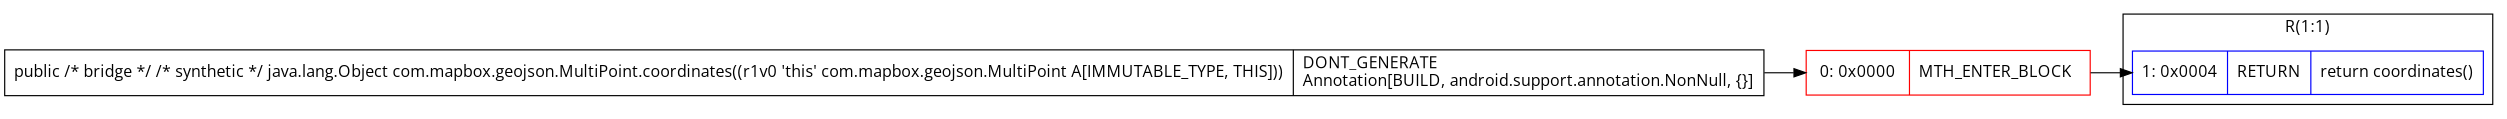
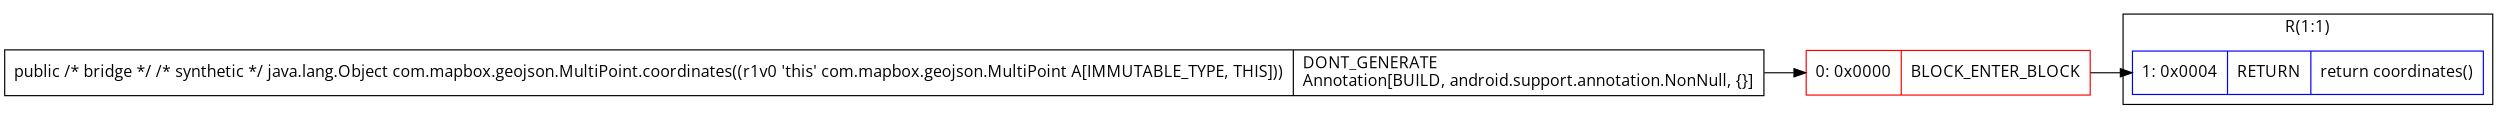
node "0: 0x0000": text "MTH_ENTER_BLOCK" -> "BLOCK_ENTER_BLOCK"
